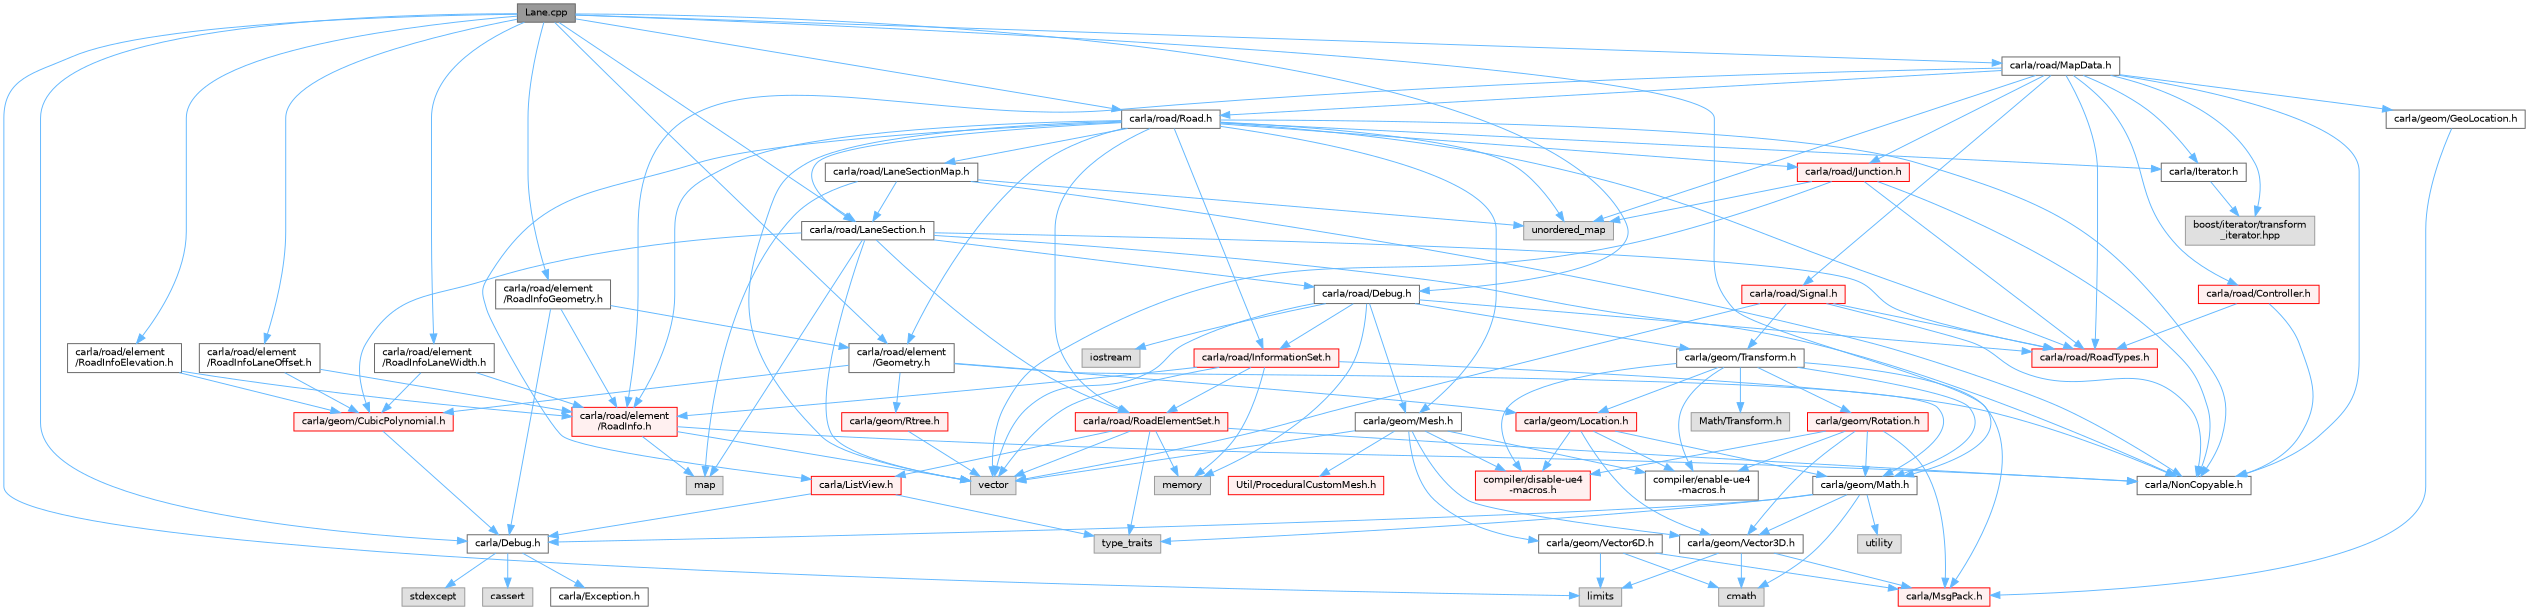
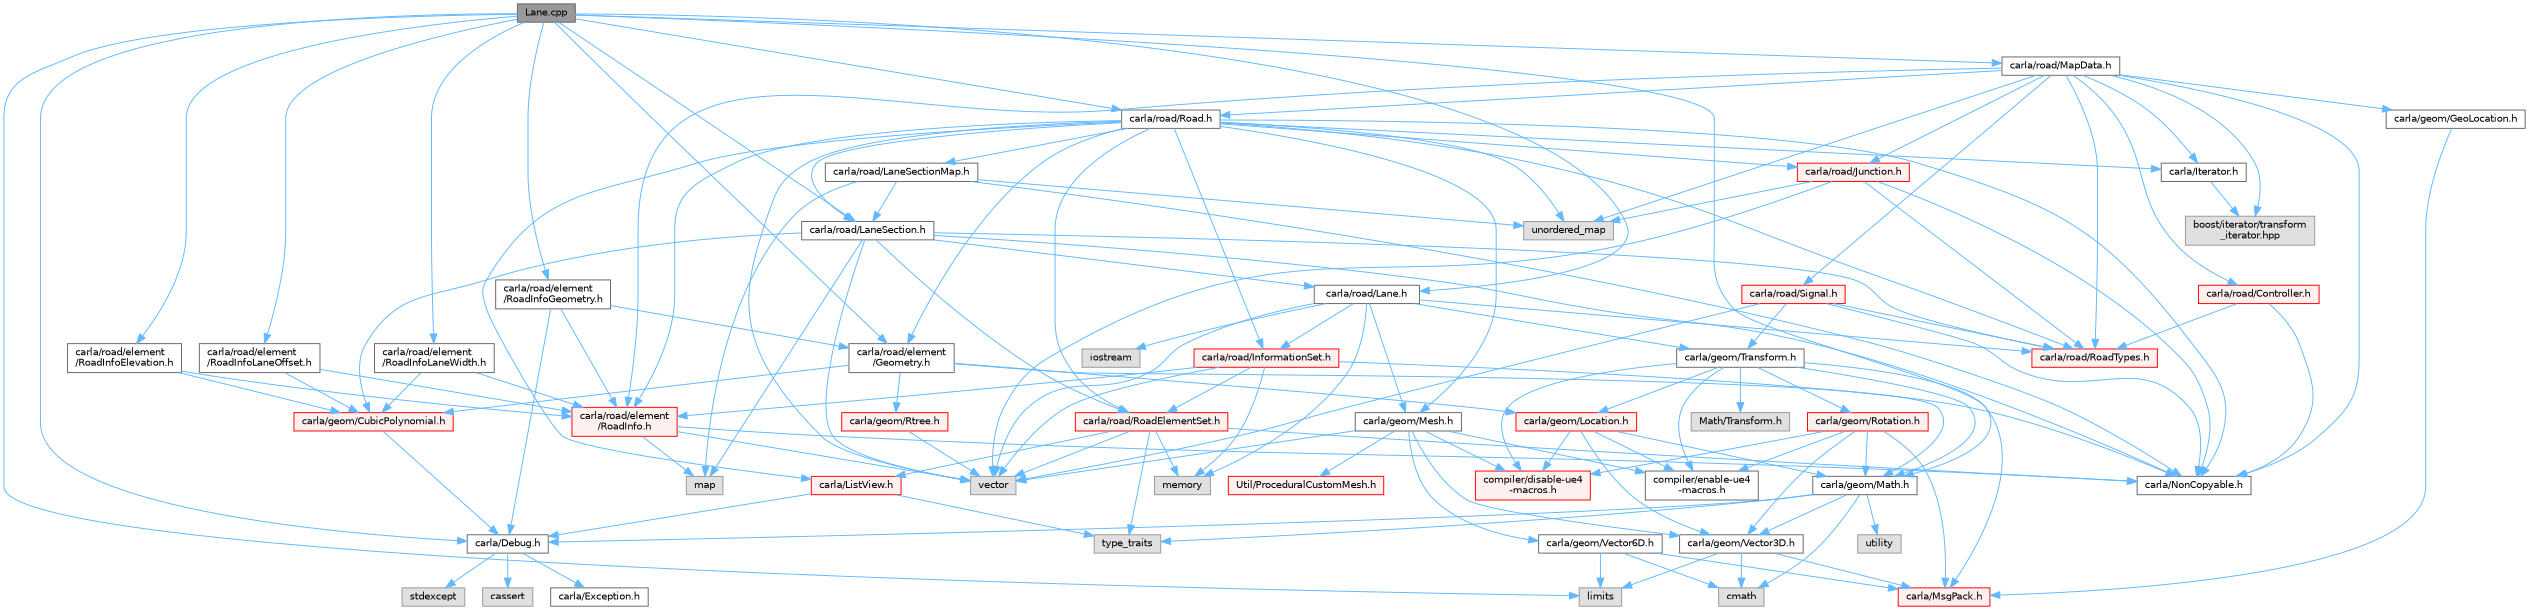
node "carla/road/Debug.h": label "carla/road/Debug.h" -> "carla/road/Lane.h"
